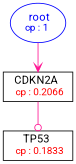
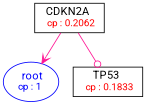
edge "root" -> "CDKN2A": reversed
node "CDKN2A": text "cp : 0.2066" -> "cp : 0.2062"
